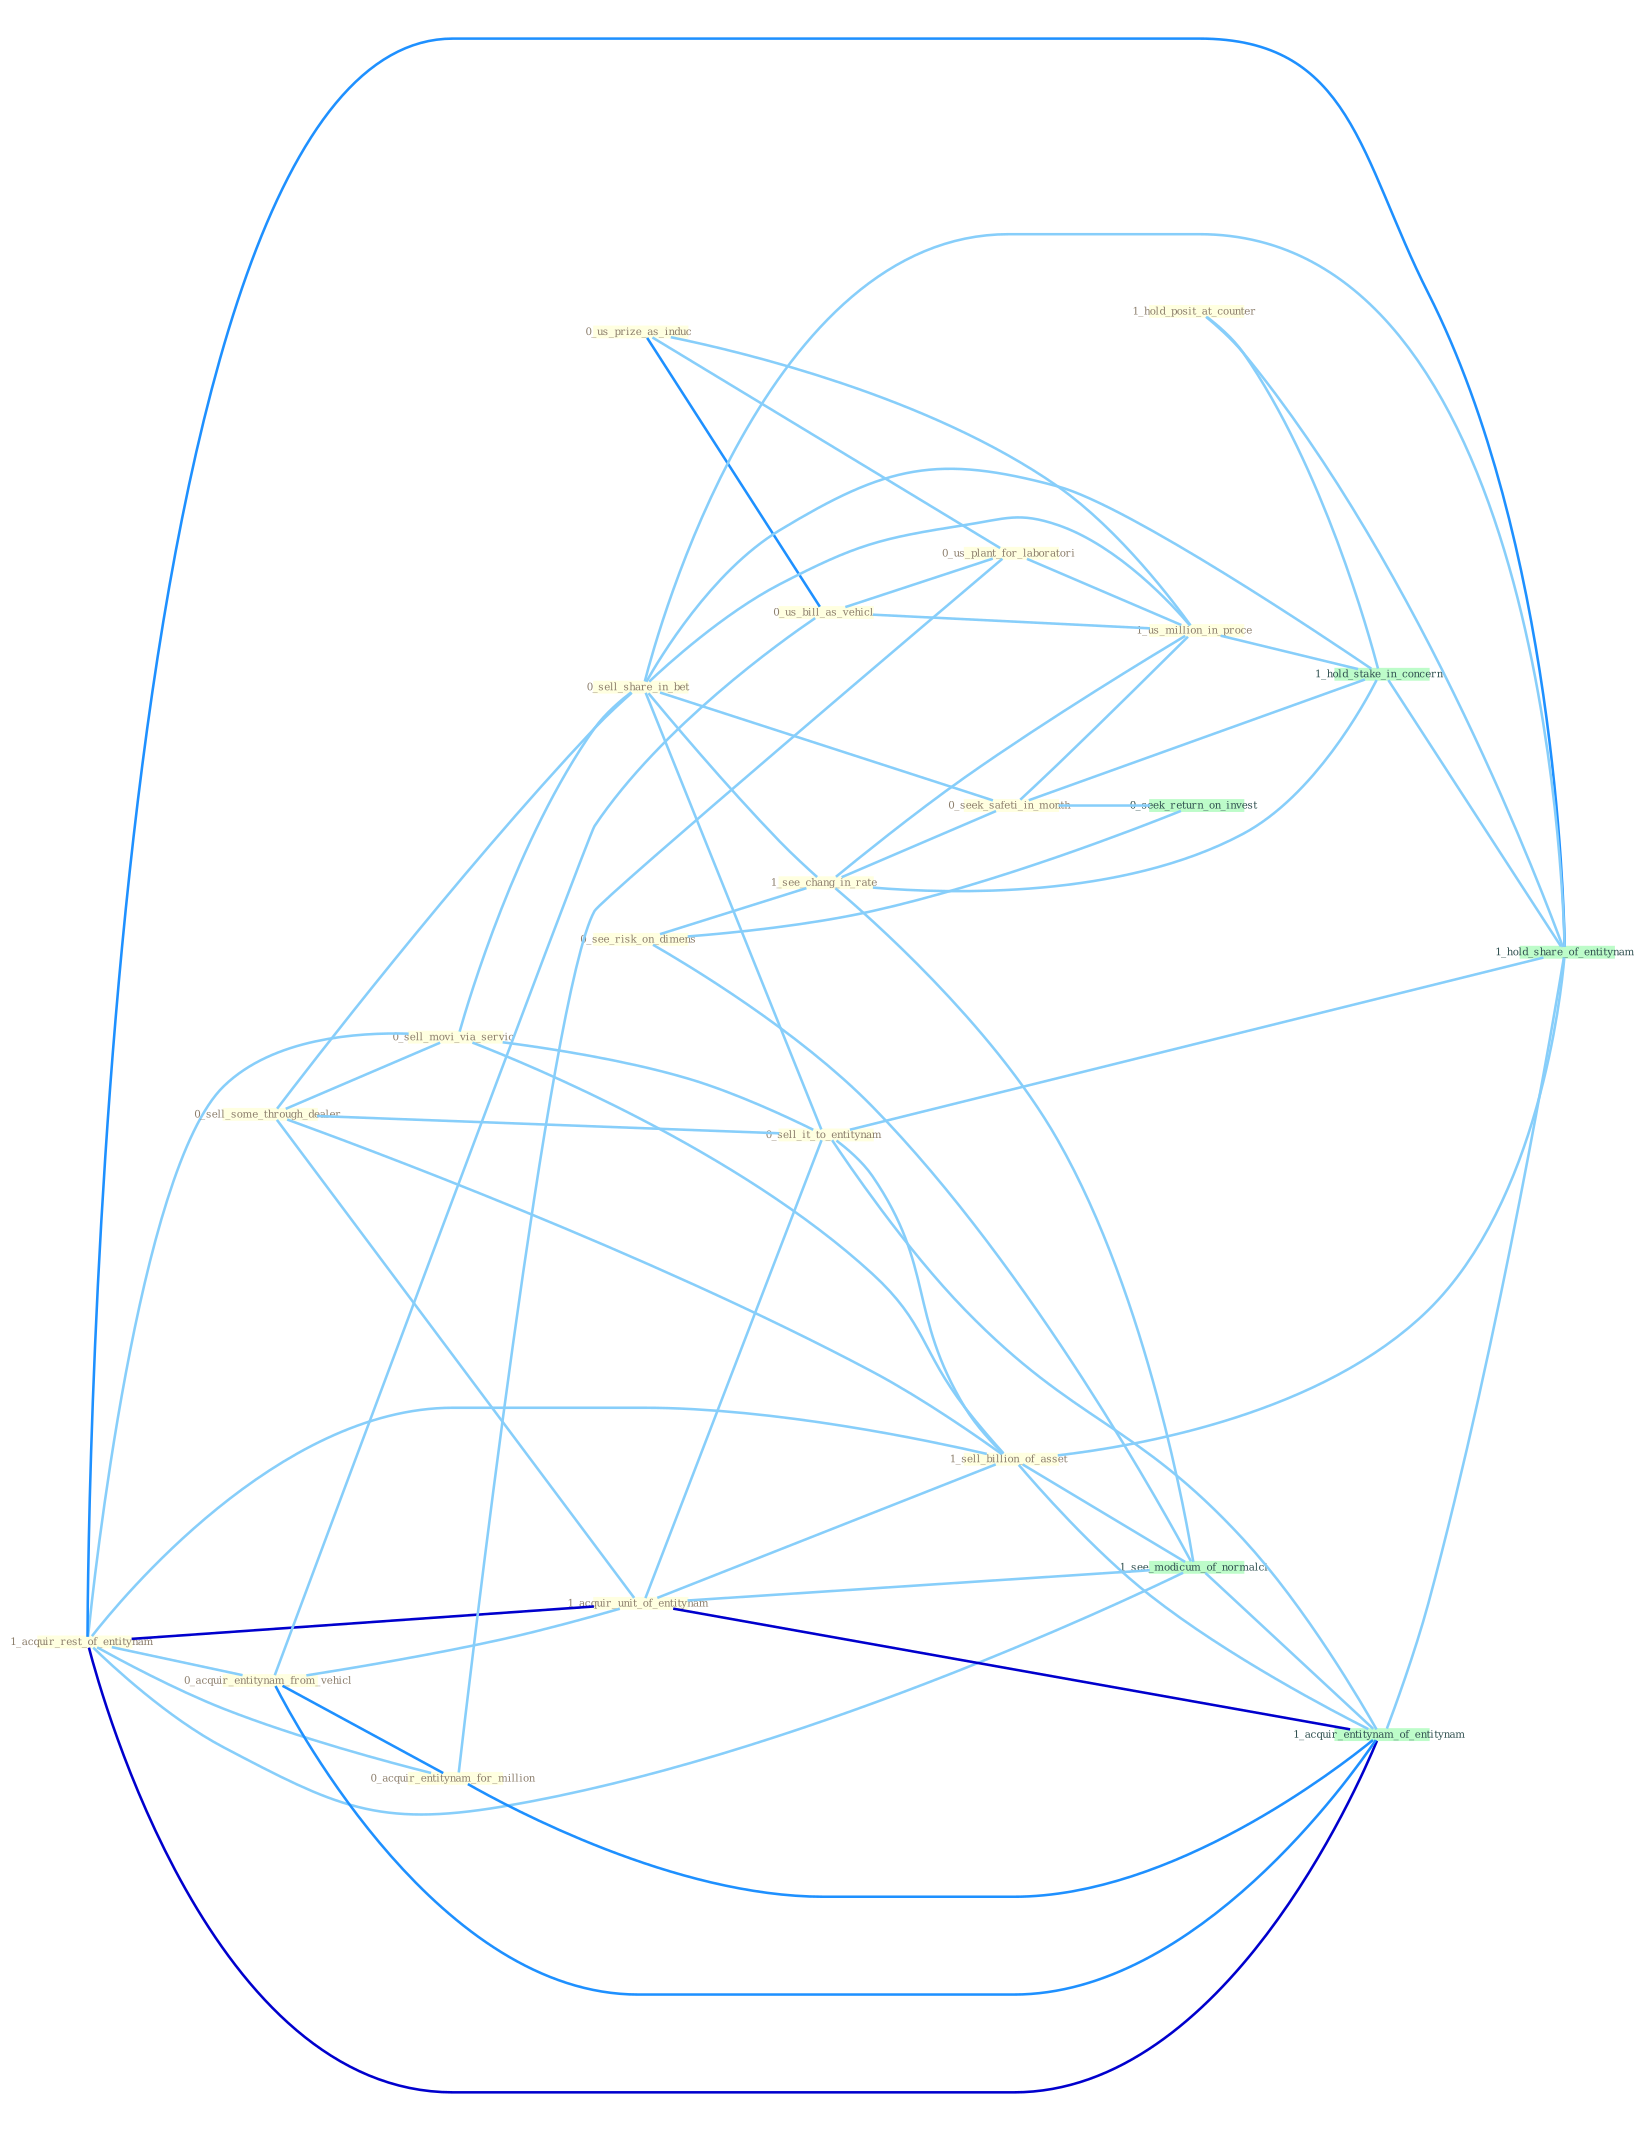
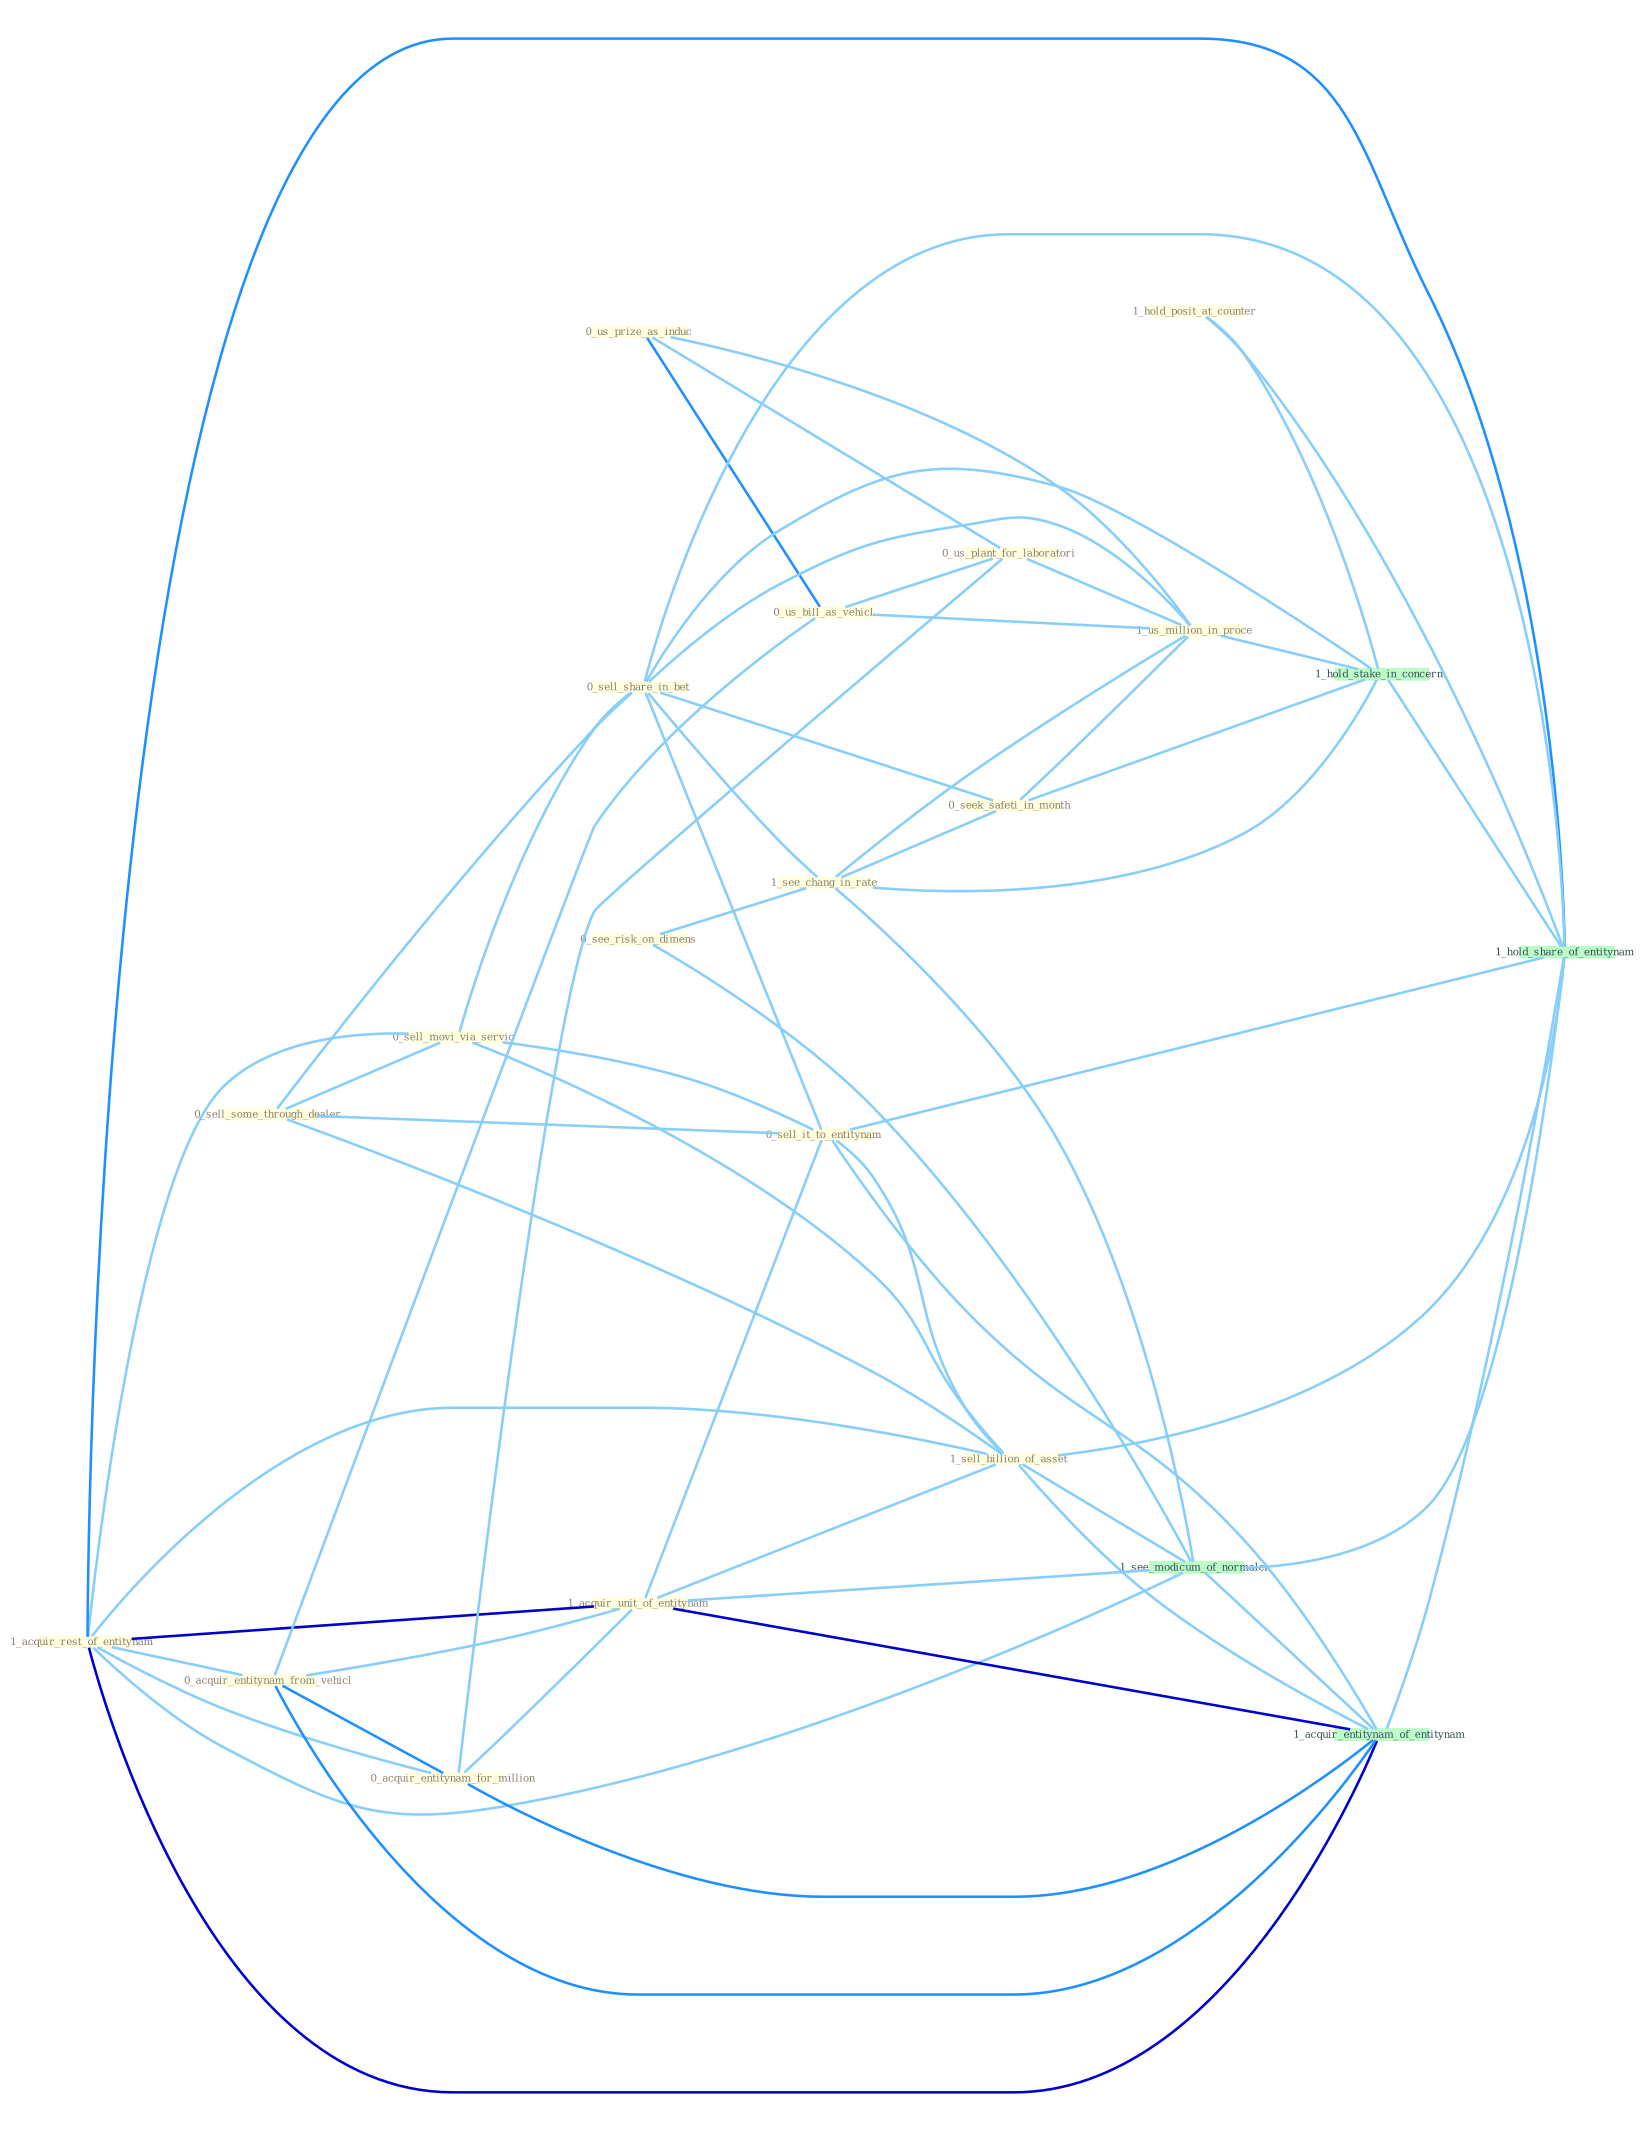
node "0_seek_return_on_invest": removed
edge "0_sell_some_through_dealer" -- "1_acquir_unit_of_entitynam": now "0_acquir_entitynam_for_million" -- "1_acquir_unit_of_entitynam"
edge "1_hold_share_of_entitynam" -- "1_see_modicum_of_normalci": added
